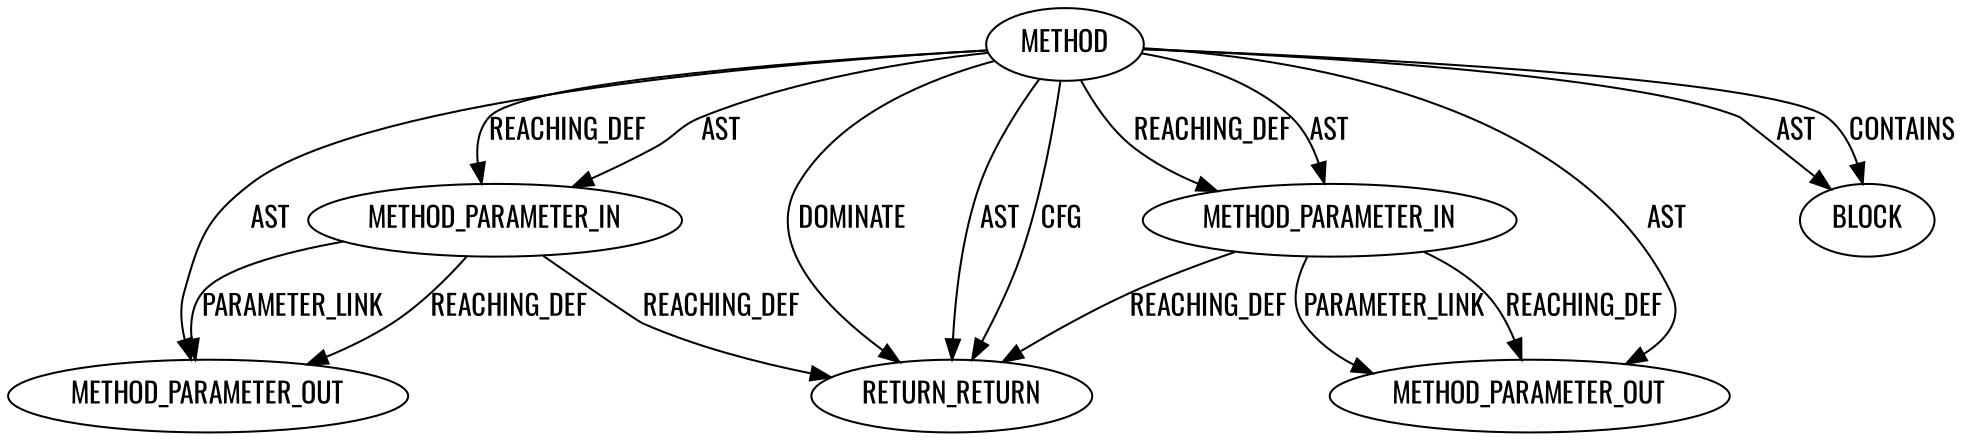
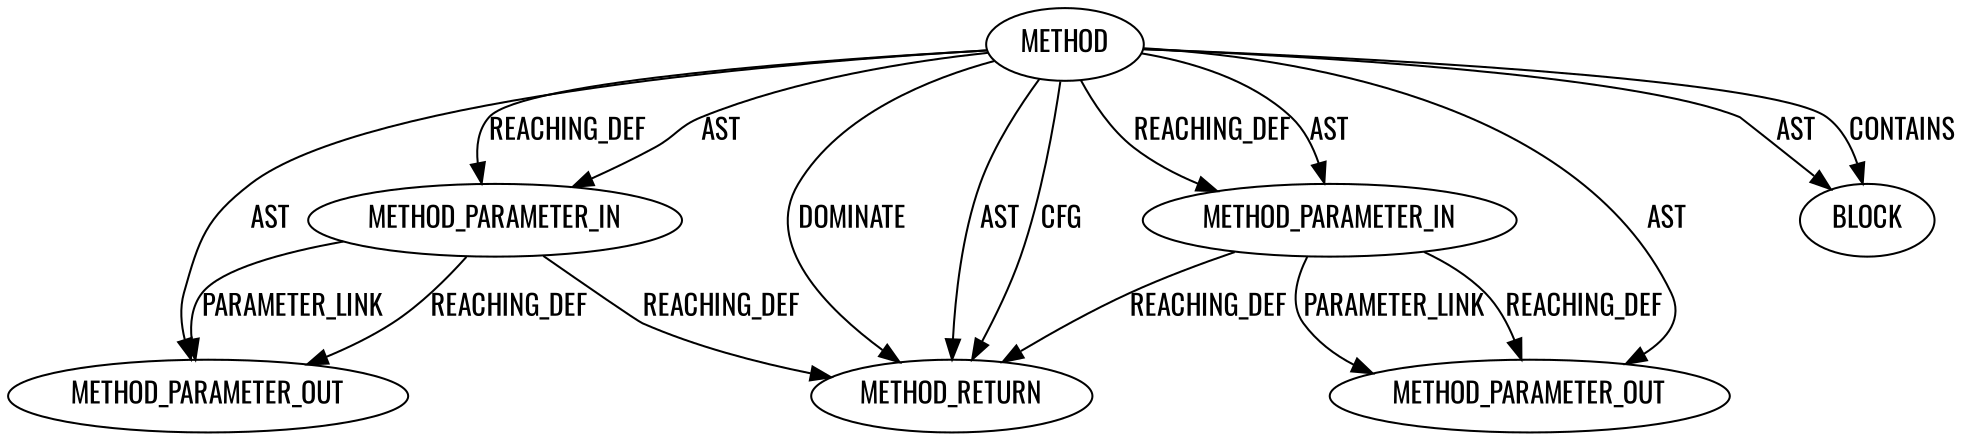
node "RETURN_RETURN": label "RETURN_RETURN" -> "METHOD_RETURN"
